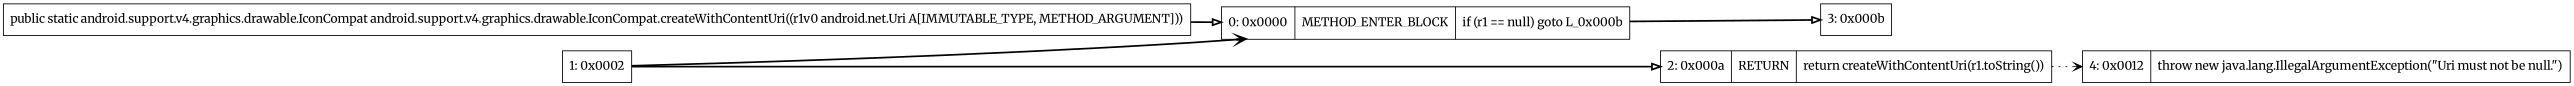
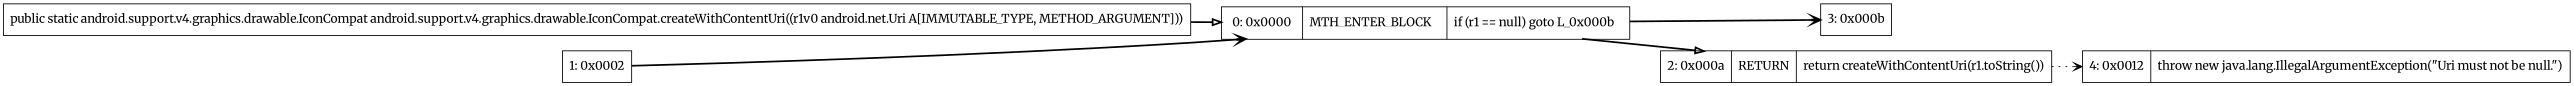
edge "0: 0x0000" -> "3: 0x000b": arrowhead onormal -> vee
node "0: 0x0000": text "METHOD_ENTER_BLOCK" -> "MTH_ENTER_BLOCK"
edge "1: 0x0002" -> "2: 0x000a": now "0: 0x0000" -> "2: 0x000a"
